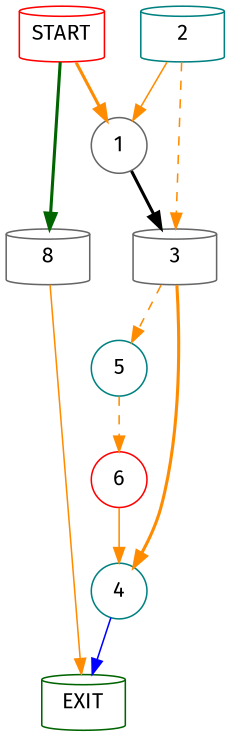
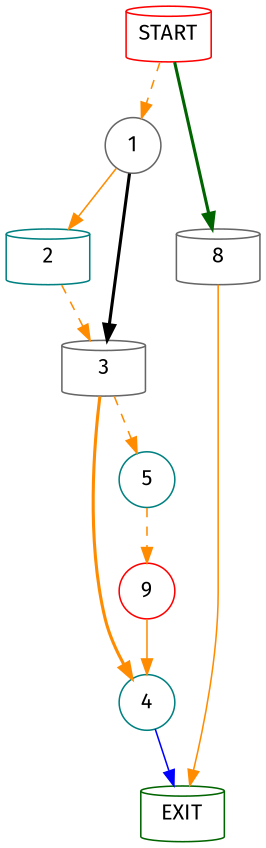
edge "START" -> "1": style bold -> dashed
edge "2" -> "1": reversed
node "6": label "6" -> "9"
